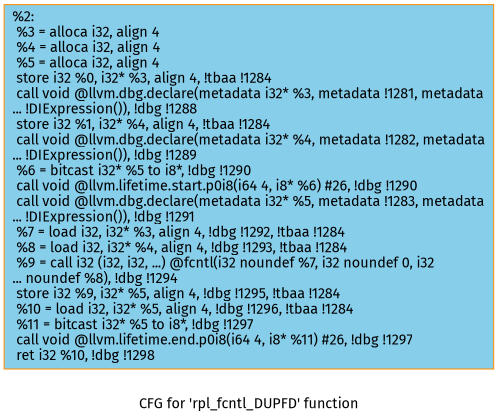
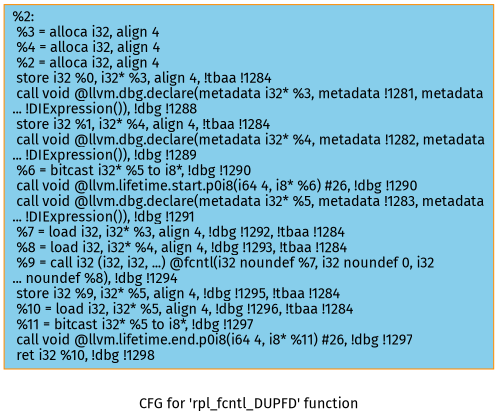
node "%2:": text "%5 = alloca i32, align 4" -> "%2 = alloca i32, align 4"
